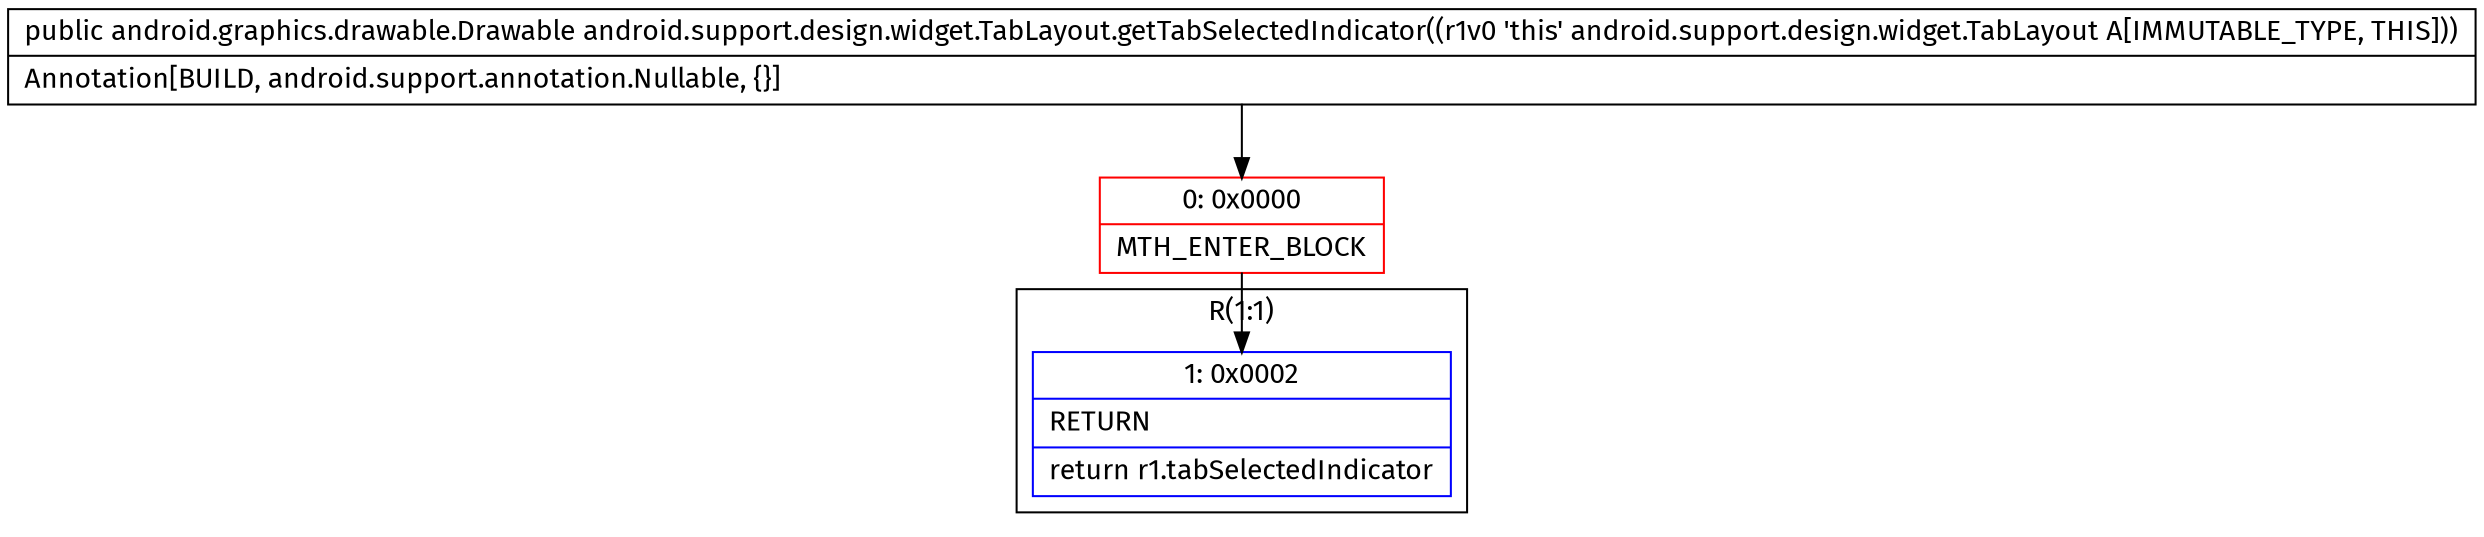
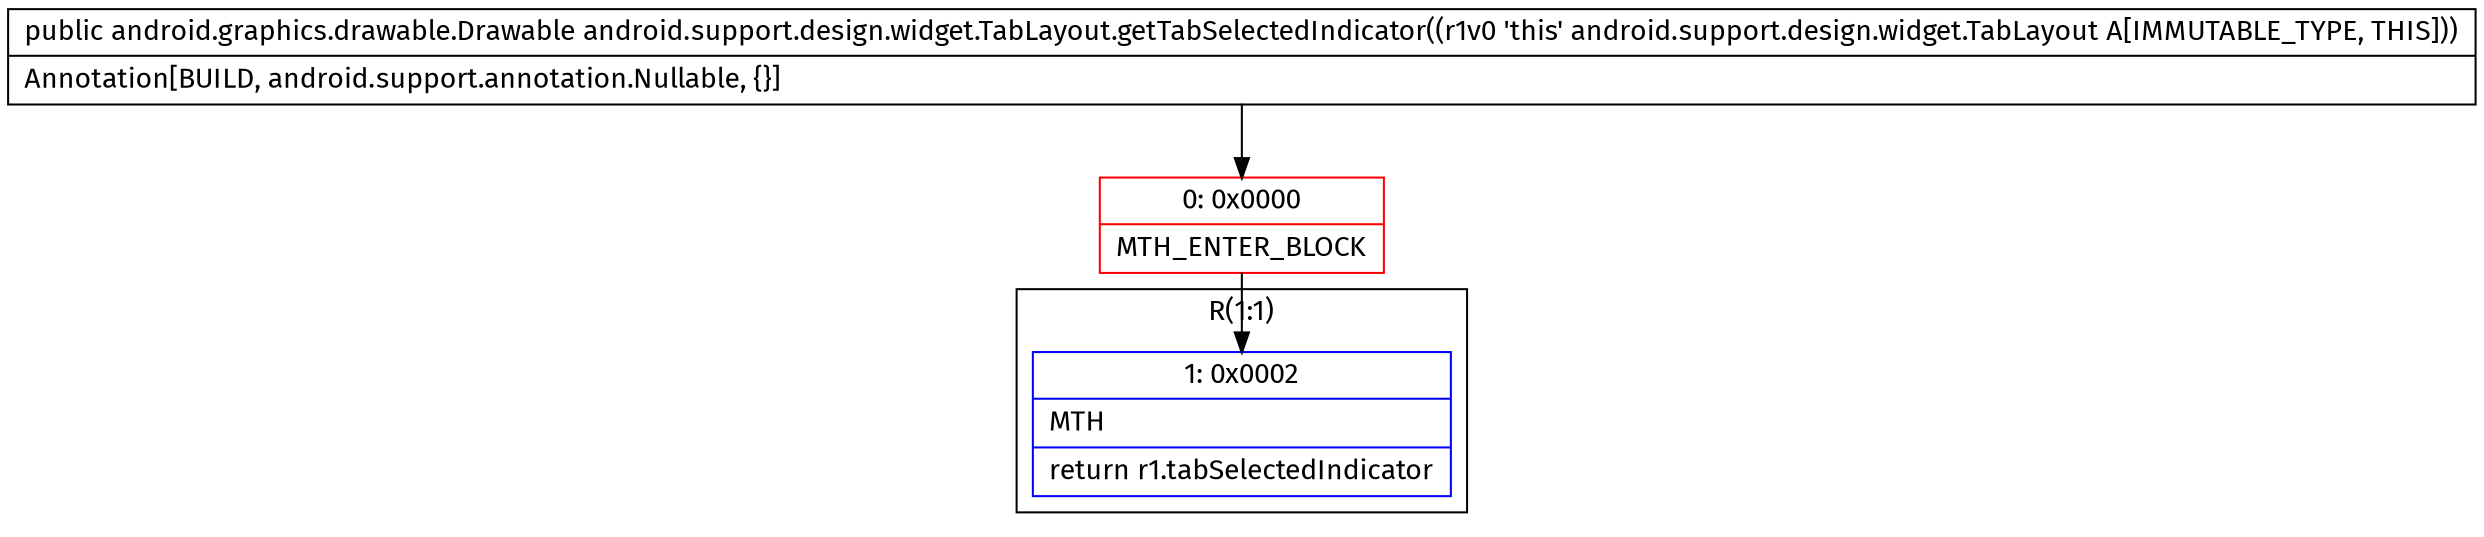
node "1: 0x0002": text "RETURN" -> "MTH"
